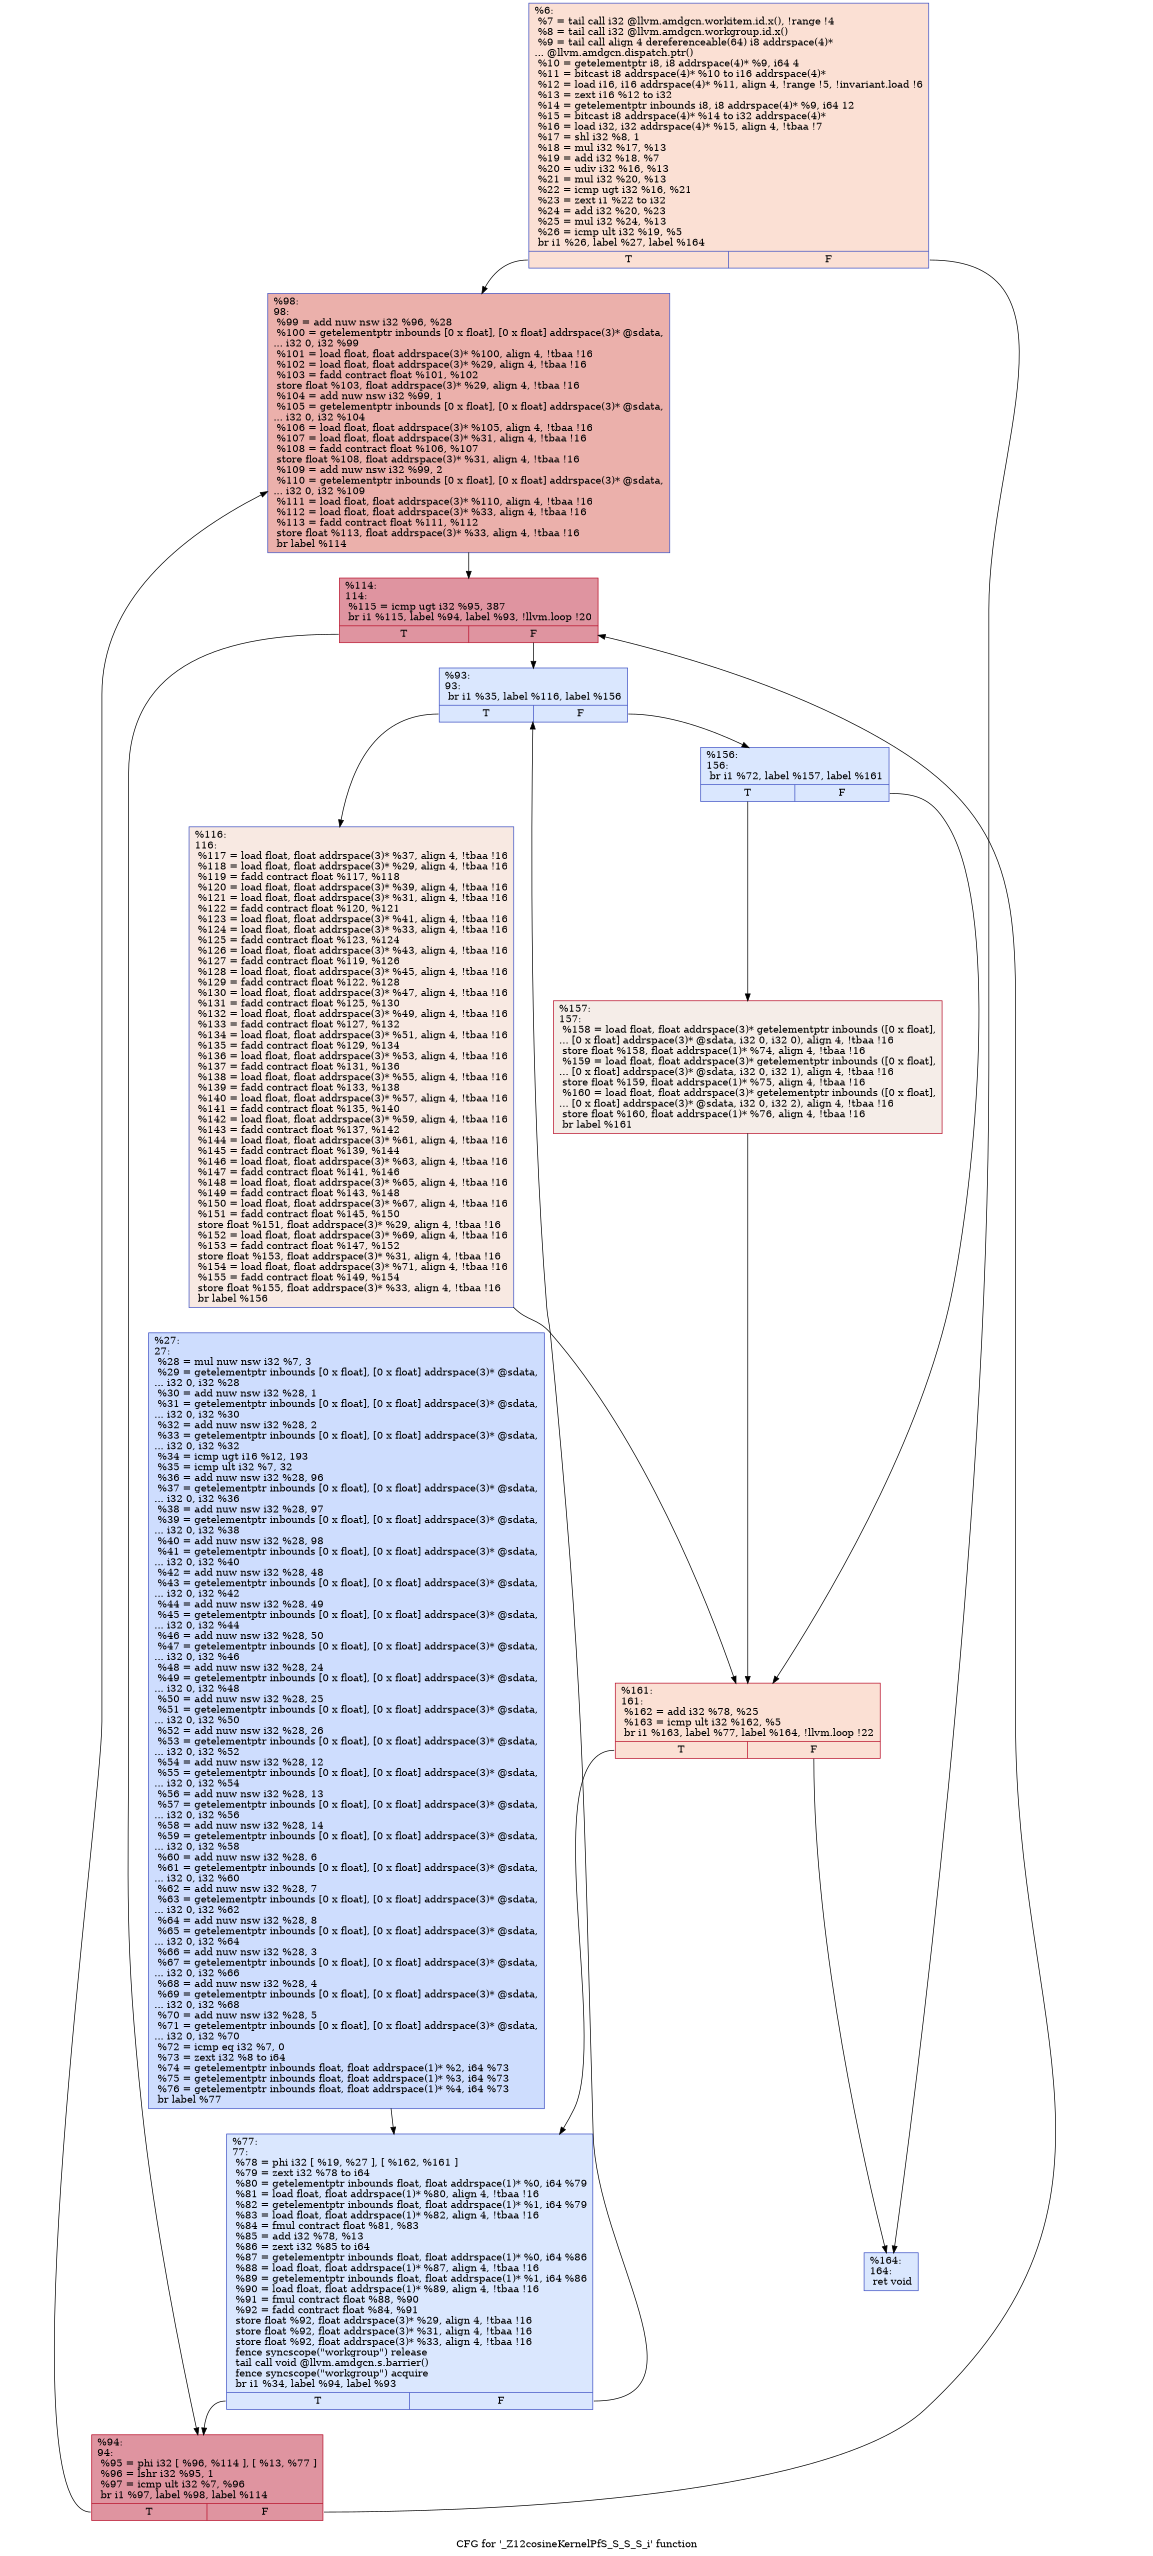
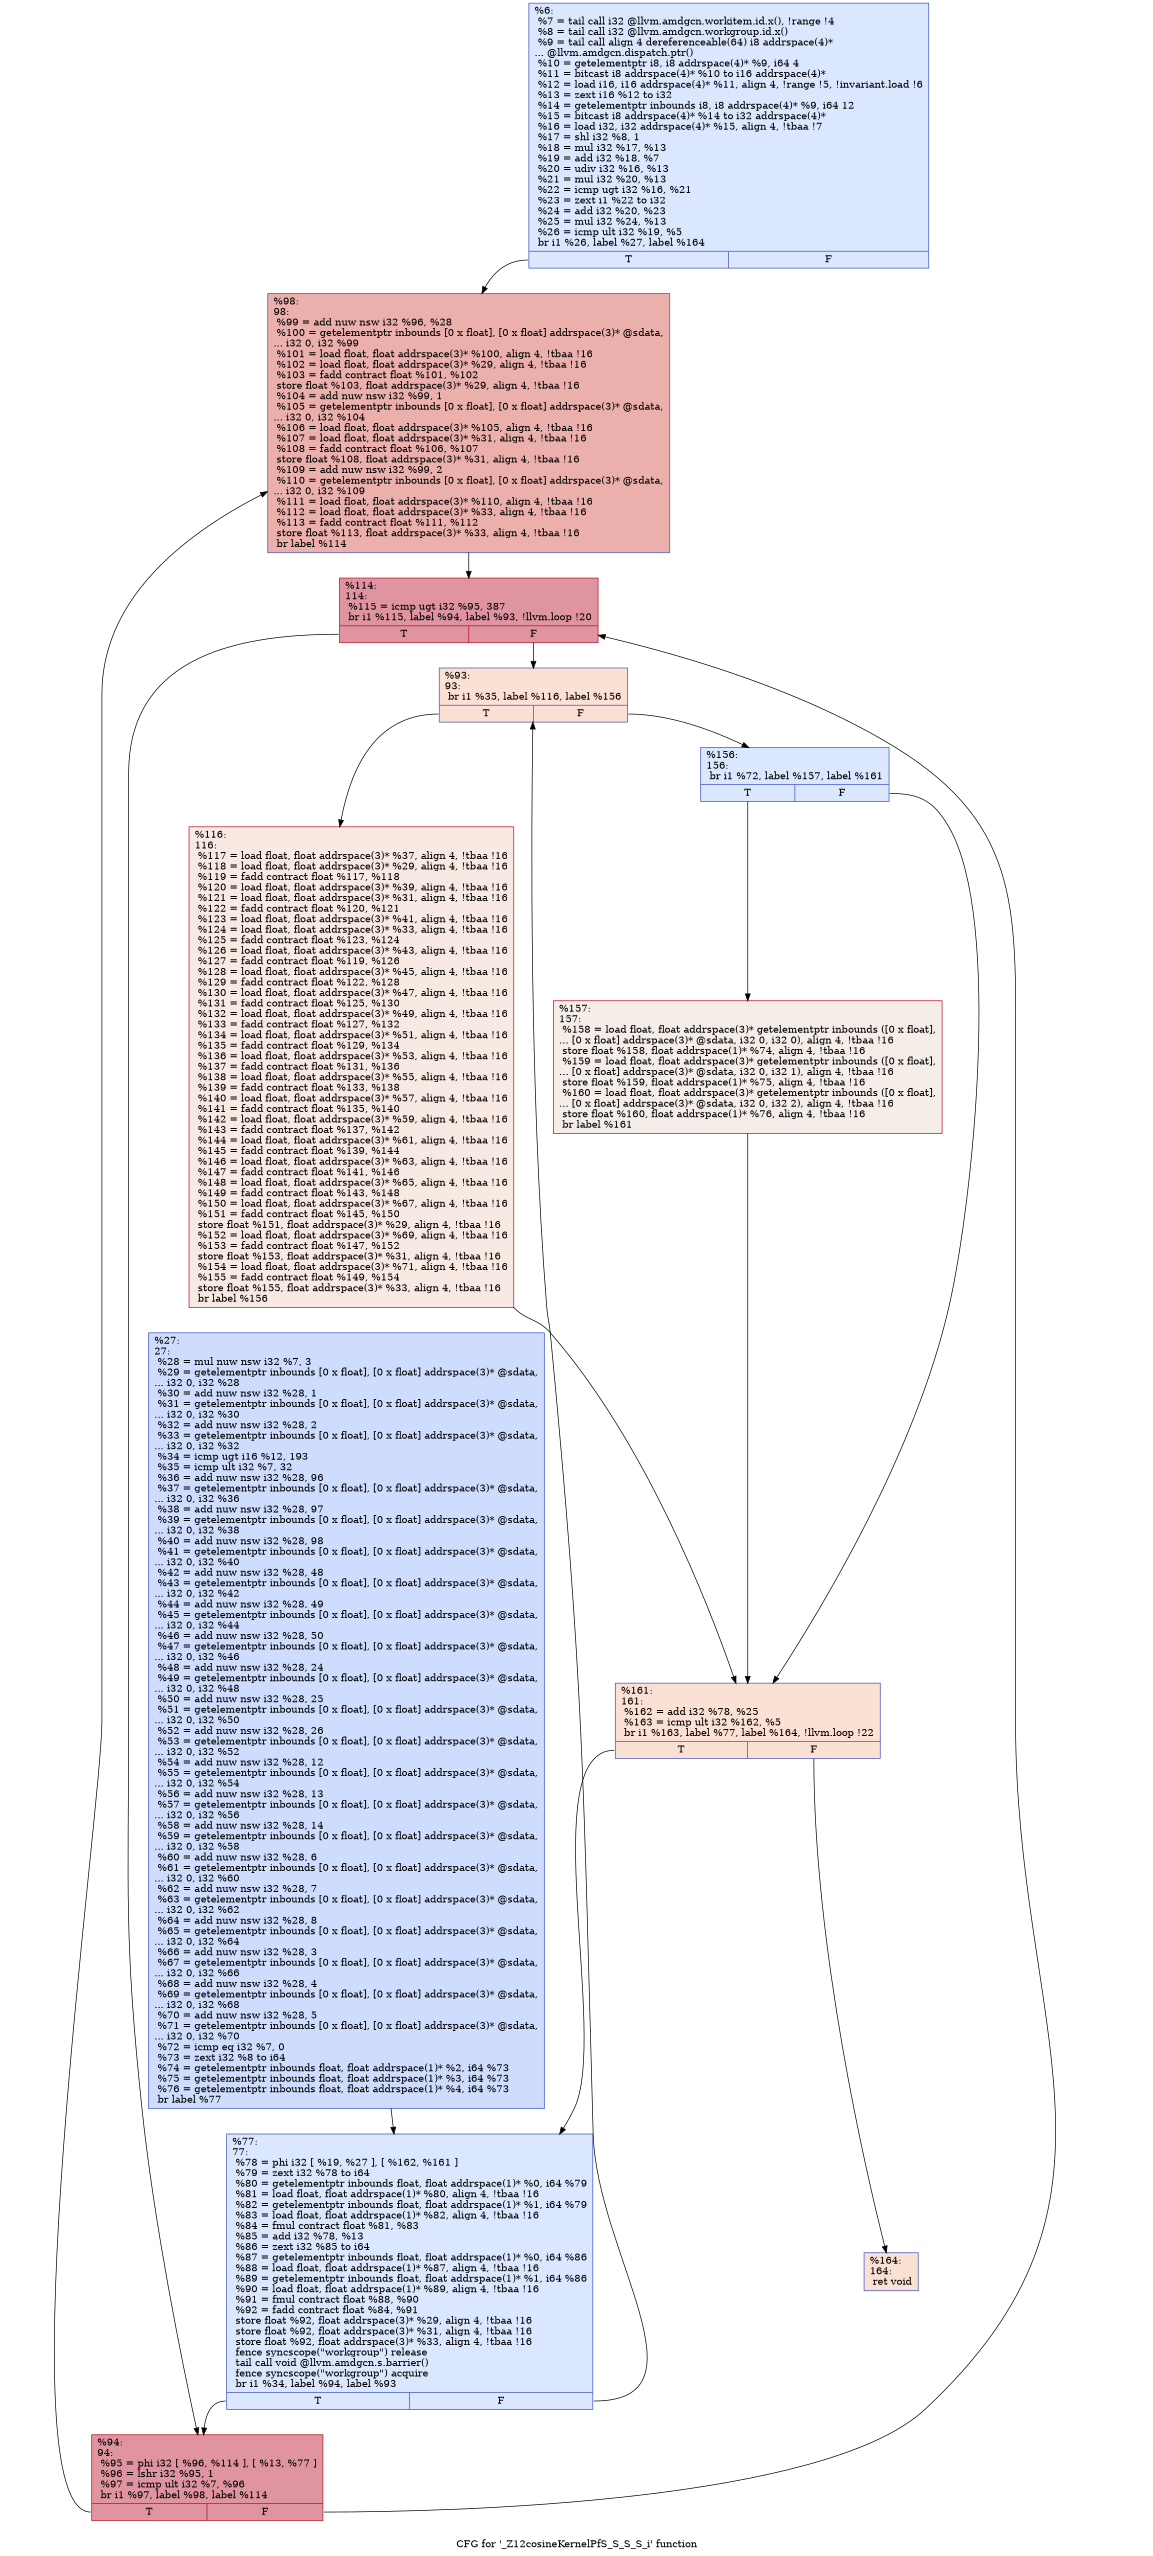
node "%6:": fillcolor #f7b99e70 -> #abc8fd70
node "%93:": fillcolor #abc8fd70 -> #f7b99e70
node "%116:": color #3d50c3ff -> #b70d28ff
edge "%6:" -> "%164:": removed
node "%161:": color #b70d28ff -> #3d50c3ff
node "%164:": fillcolor #abc8fd70 -> #f7b99e70
